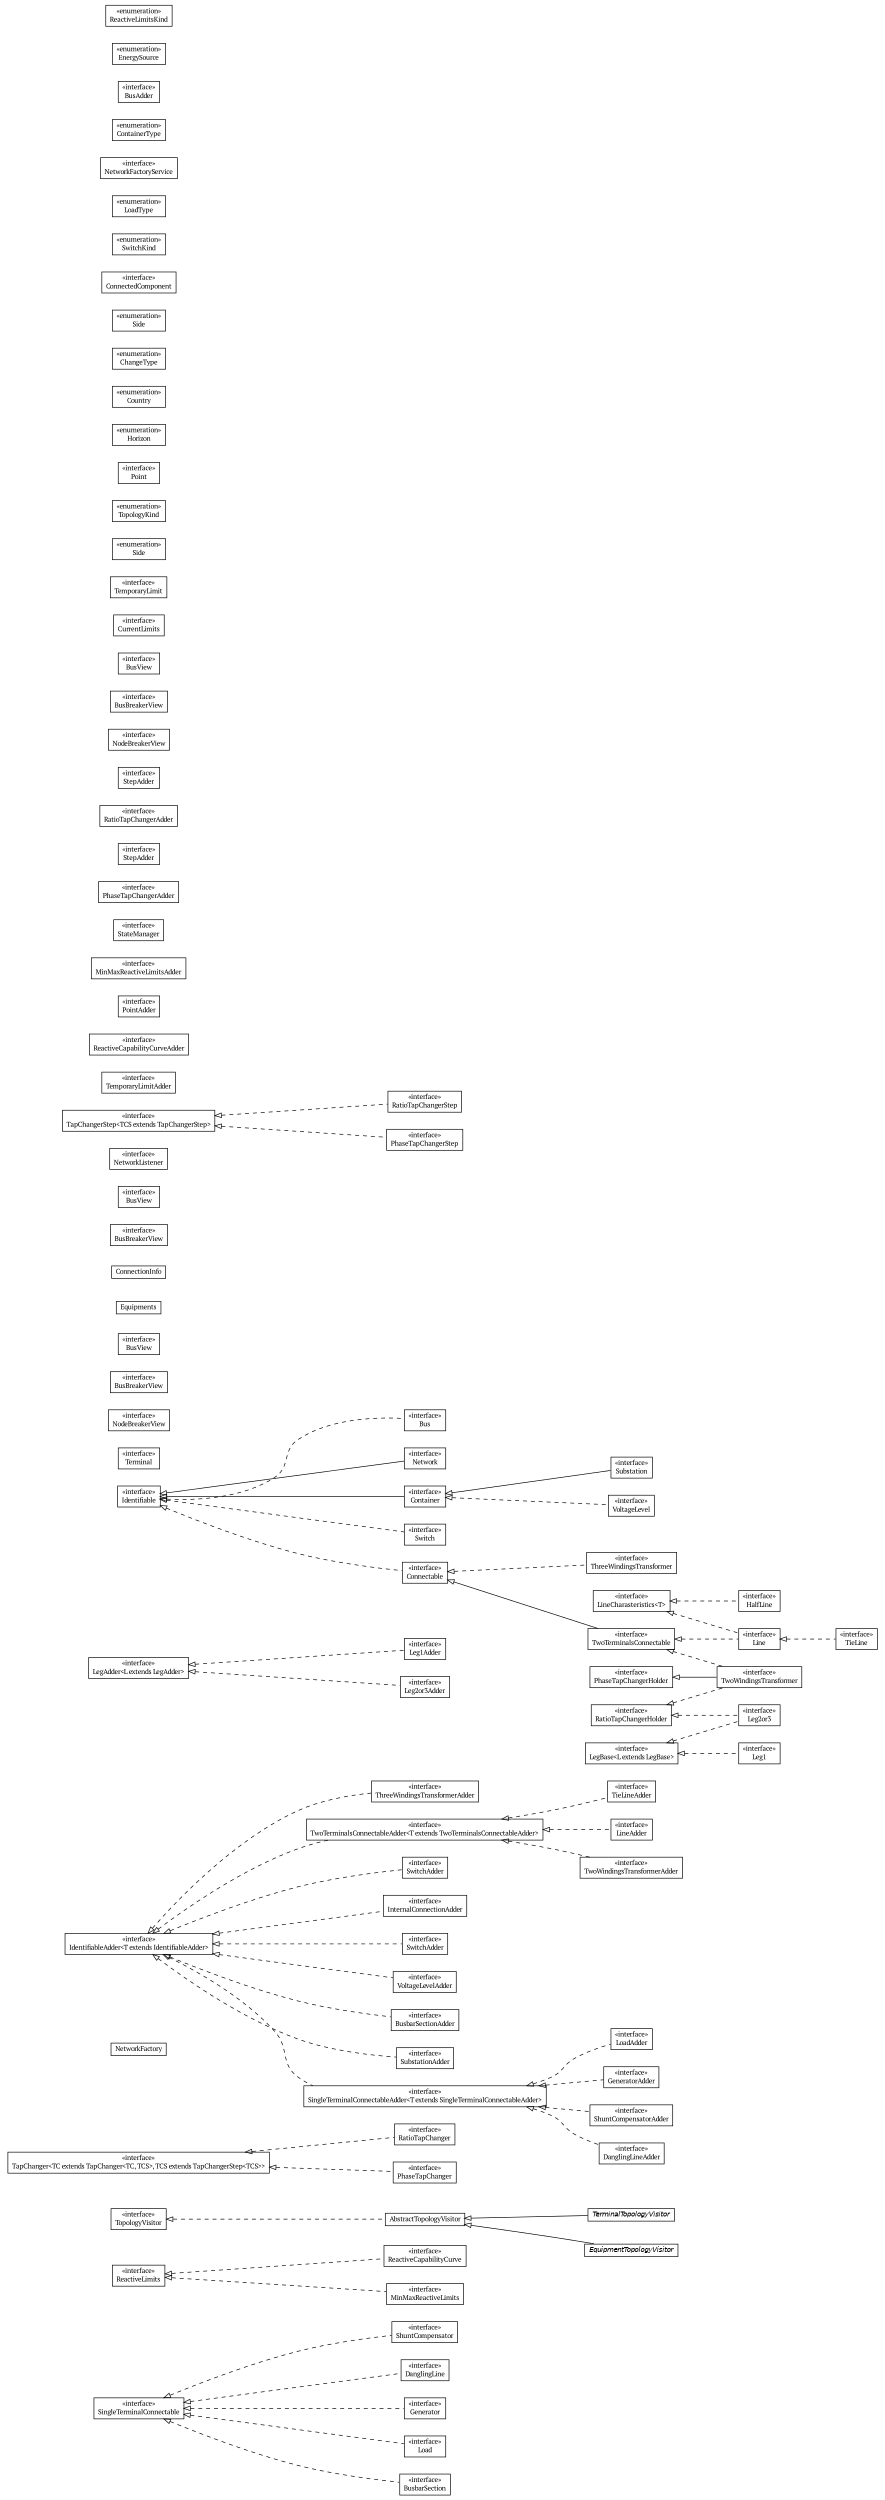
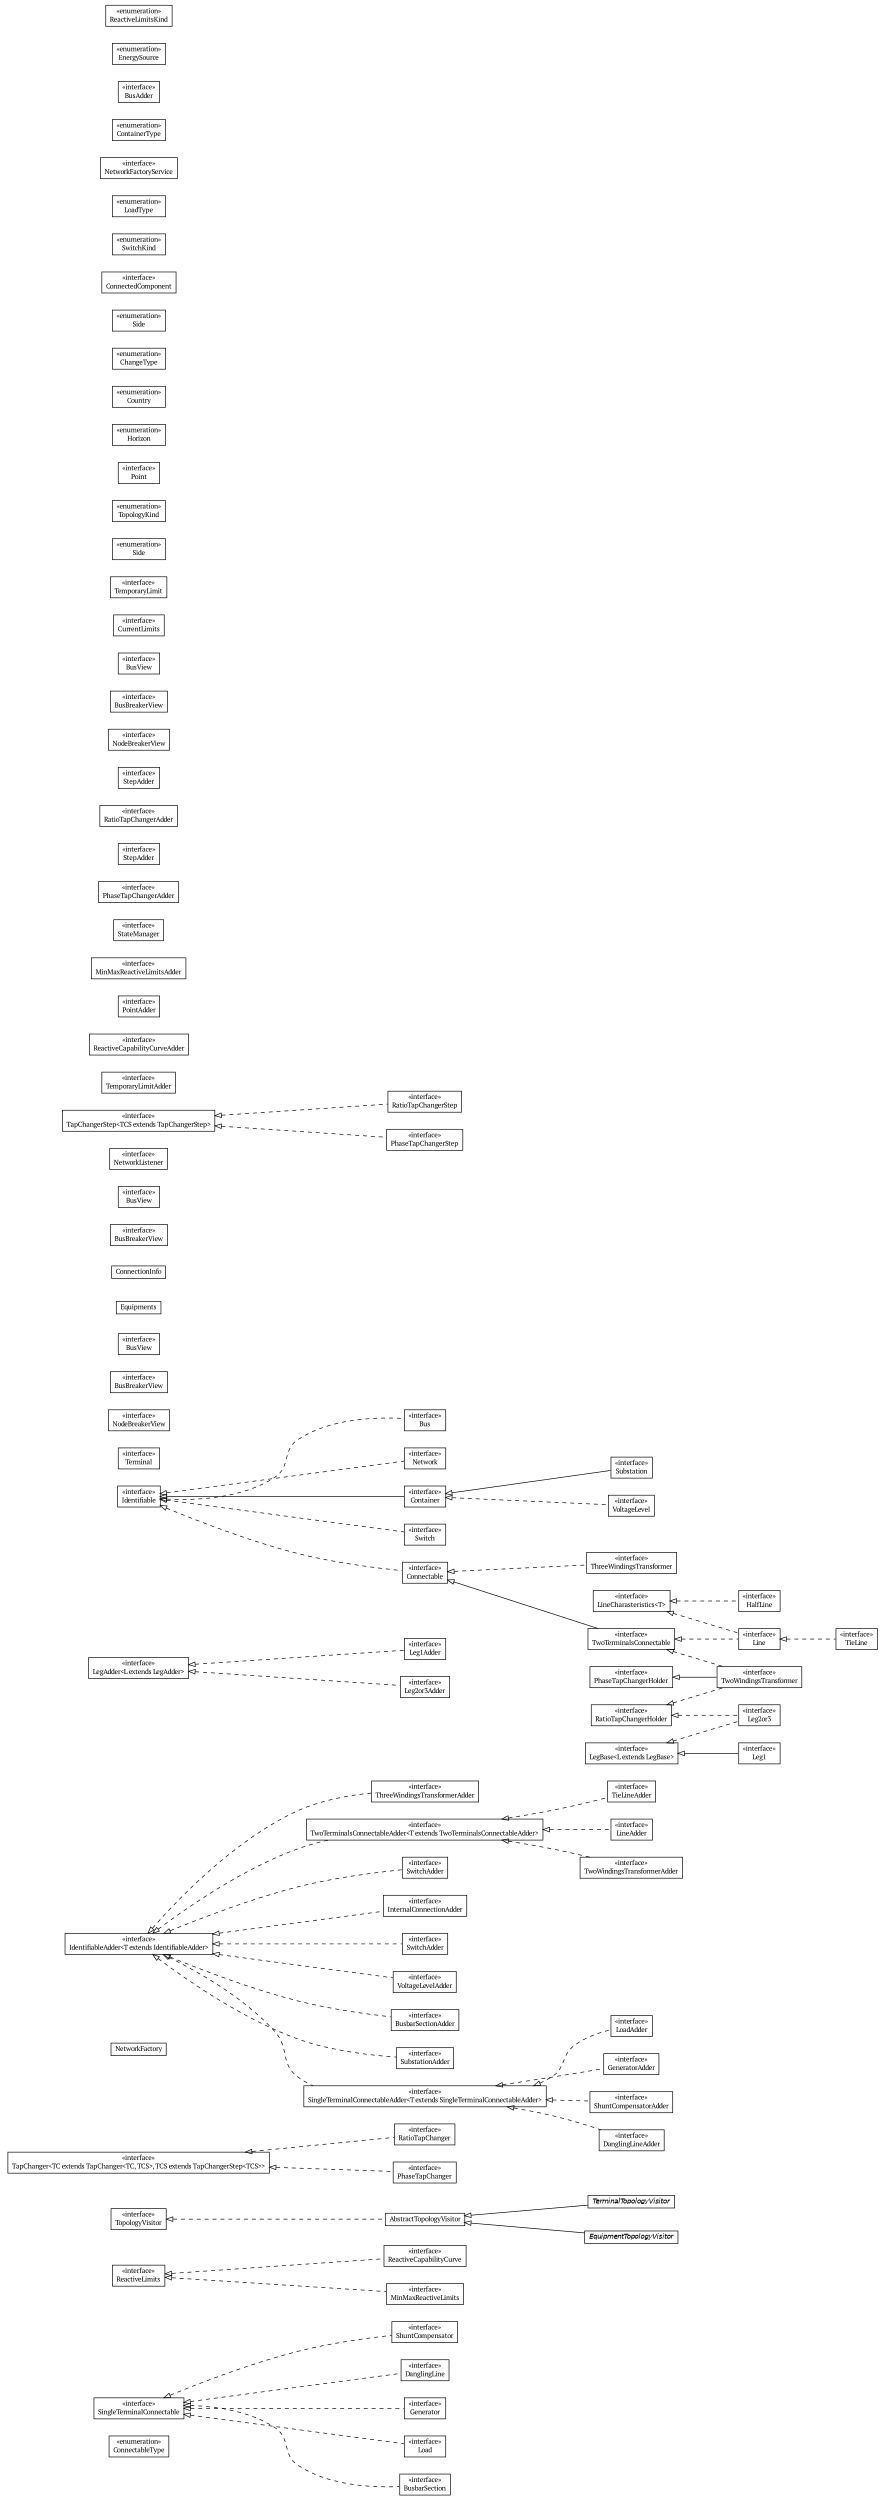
edge "Network" -> "Identifiable": style solid -> dashed
edge "Leg1" -> "LegBase<L extends LegBase>": style dashed -> solid
node "ConnectableType": added
